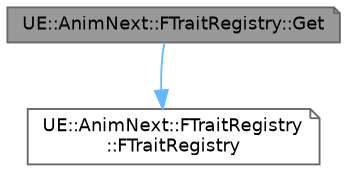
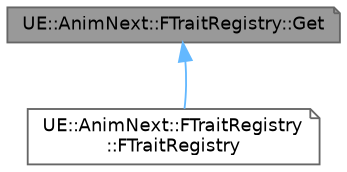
edge "UE::AnimNext::FTraitRegistry::Get" -> "UE::AnimNext::FTraitRegistry ::FTraitRegistry": reversed
